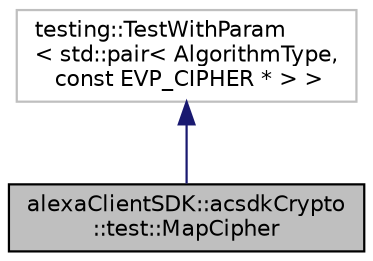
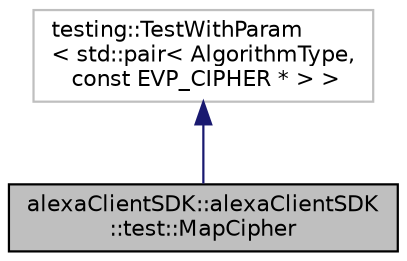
node "alexaClientSDK::acsdkCrypto ::test::MapCipher": label "alexaClientSDK::acsdkCrypto ::test::MapCipher" -> "alexaClientSDK::alexaClientSDK ::test::MapCipher"
